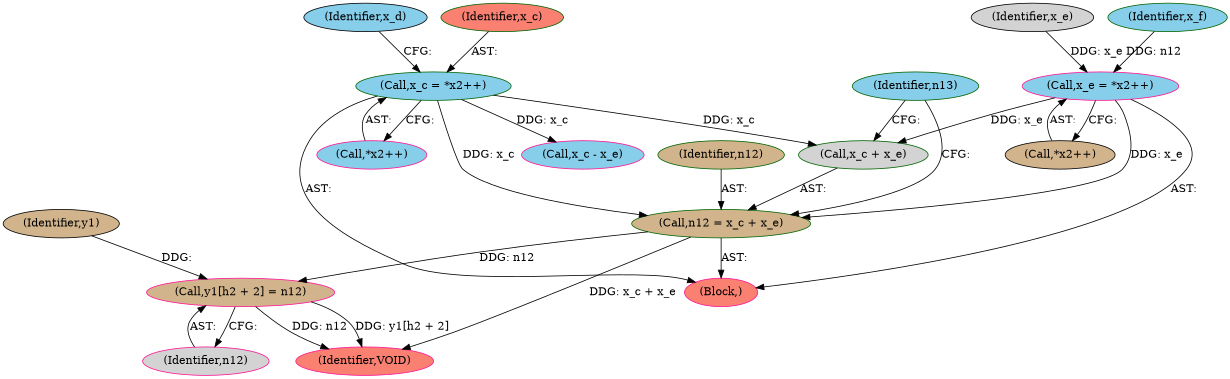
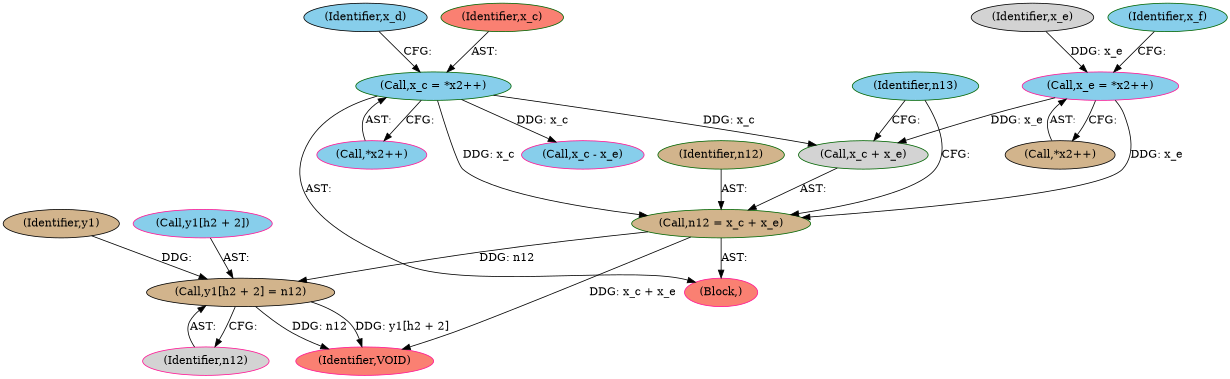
edge "(Identifier,x_f)" -> "(Call,x_e = *x2++)": label "DDG: n12" -> "CFG: "
node "(Call,y1[h2 + 2])": added
edge "(Call,x_e = *x2++)" -> "(Block,)": removed, label "AST:"
node "(Call,y1[h2 + 2] = n12)": color deeppink -> black
